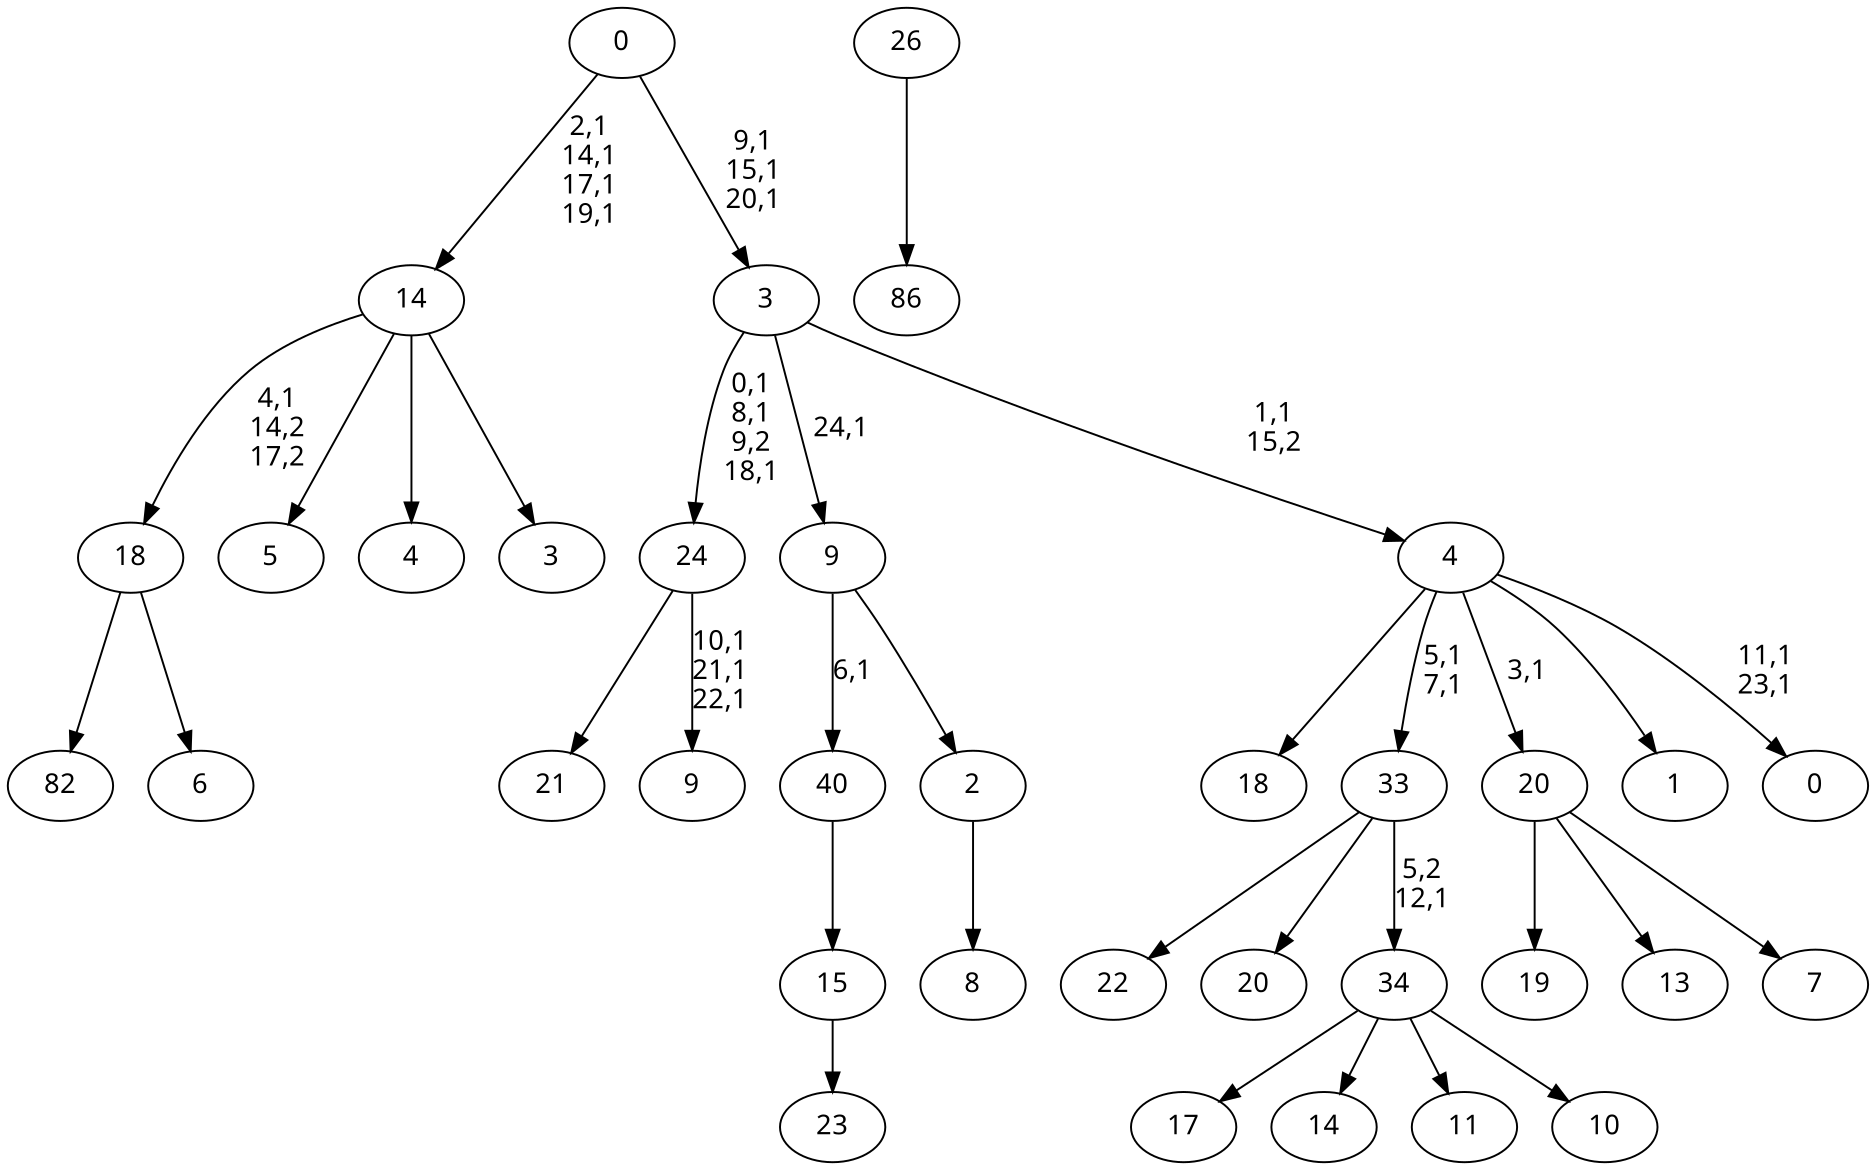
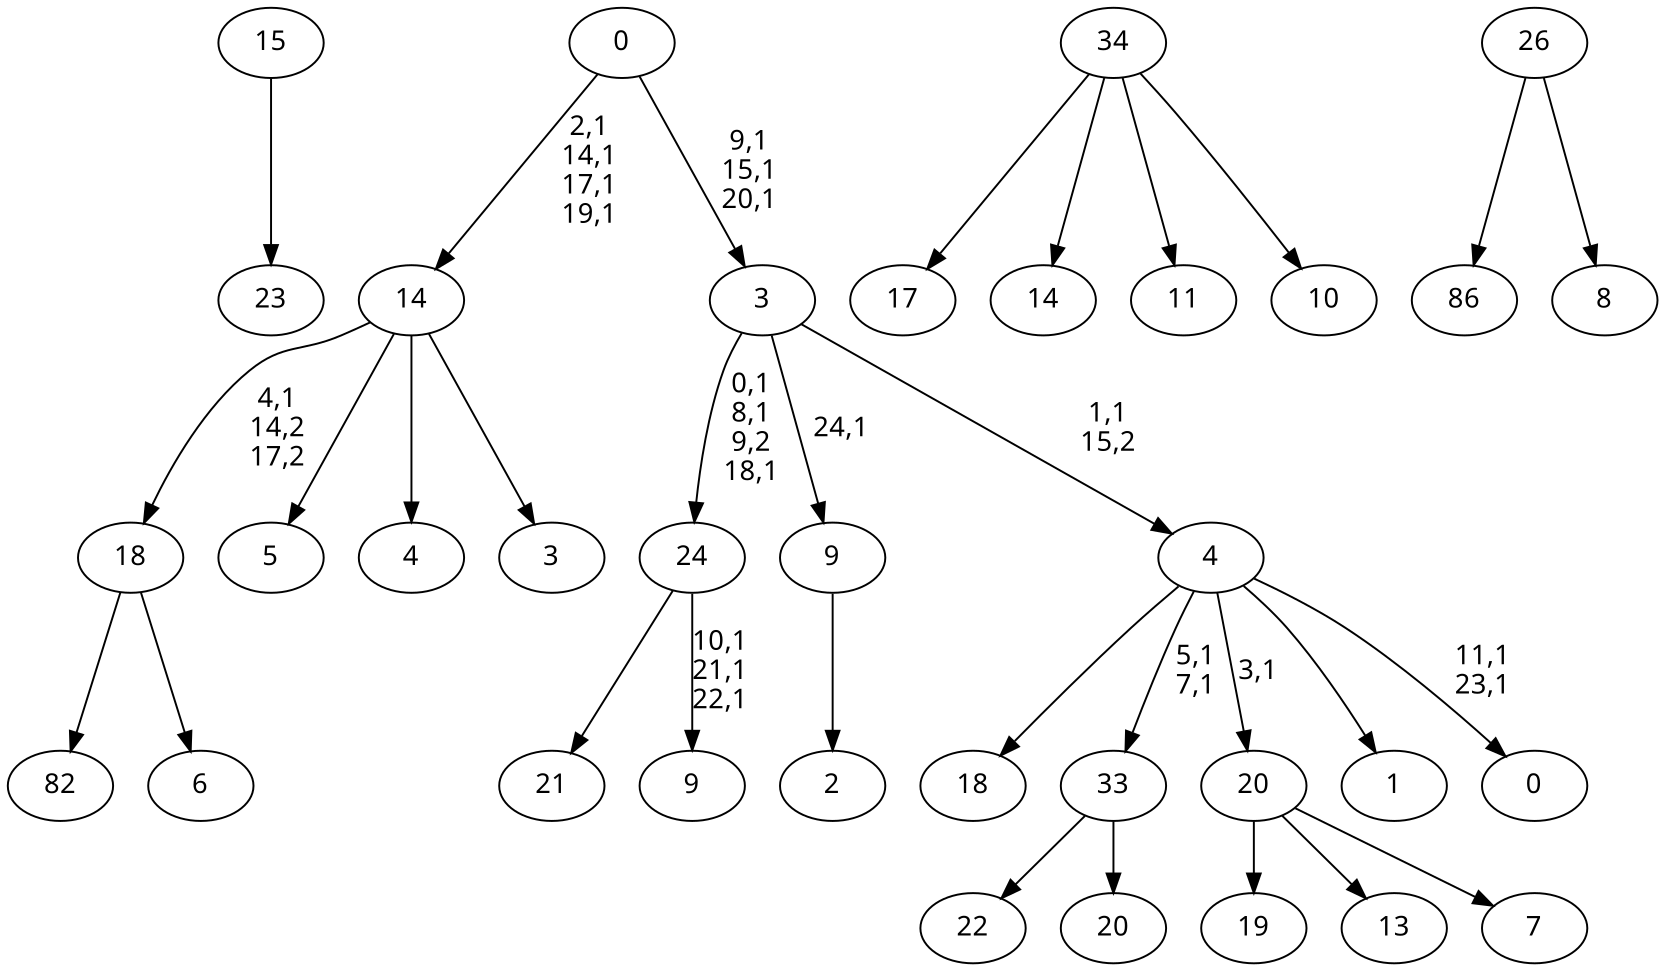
node "40": removed
edge "2" -> "8": now "26" -> "8"
edge "33" -> "34": removed, label "5,2 12,1"
